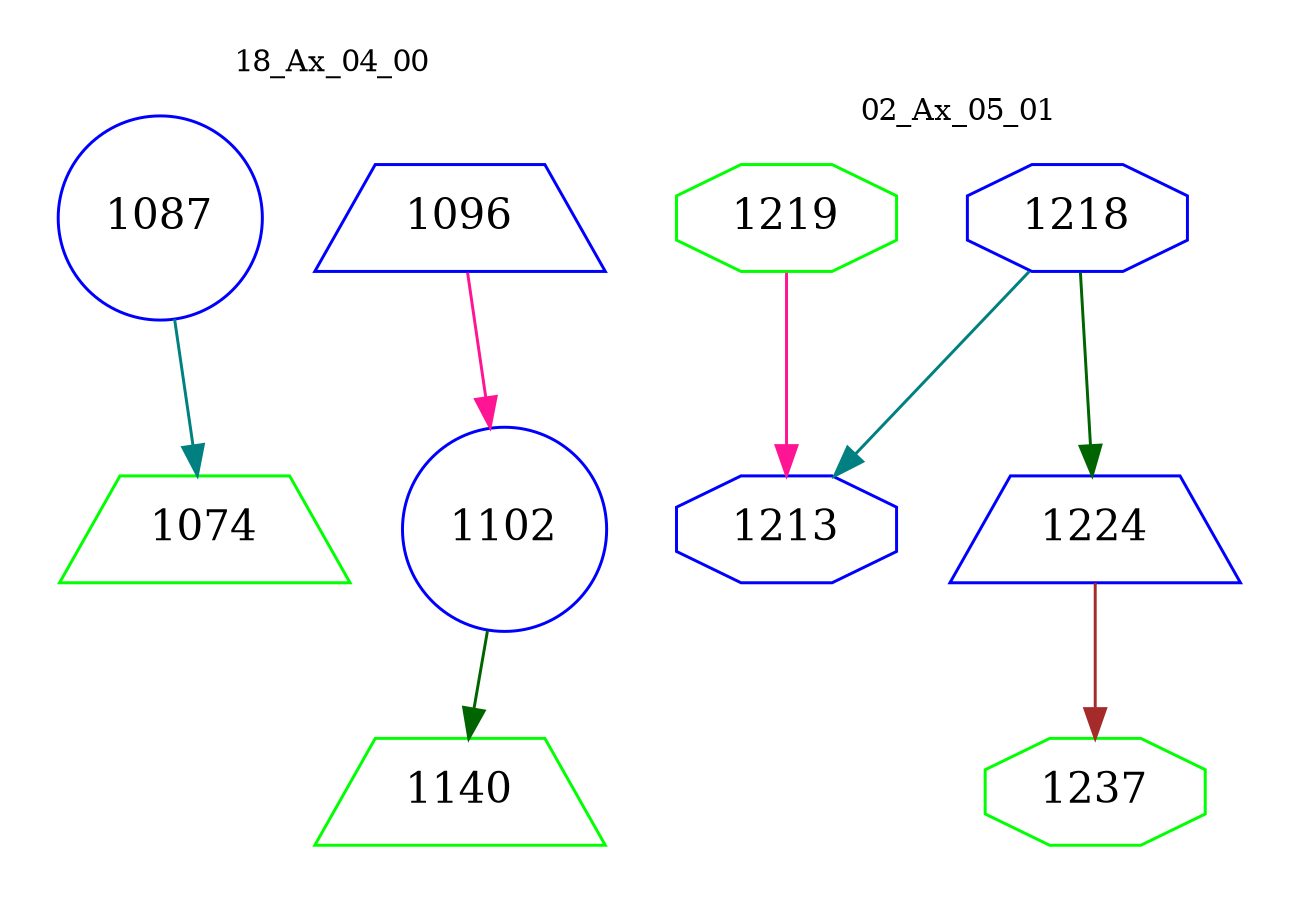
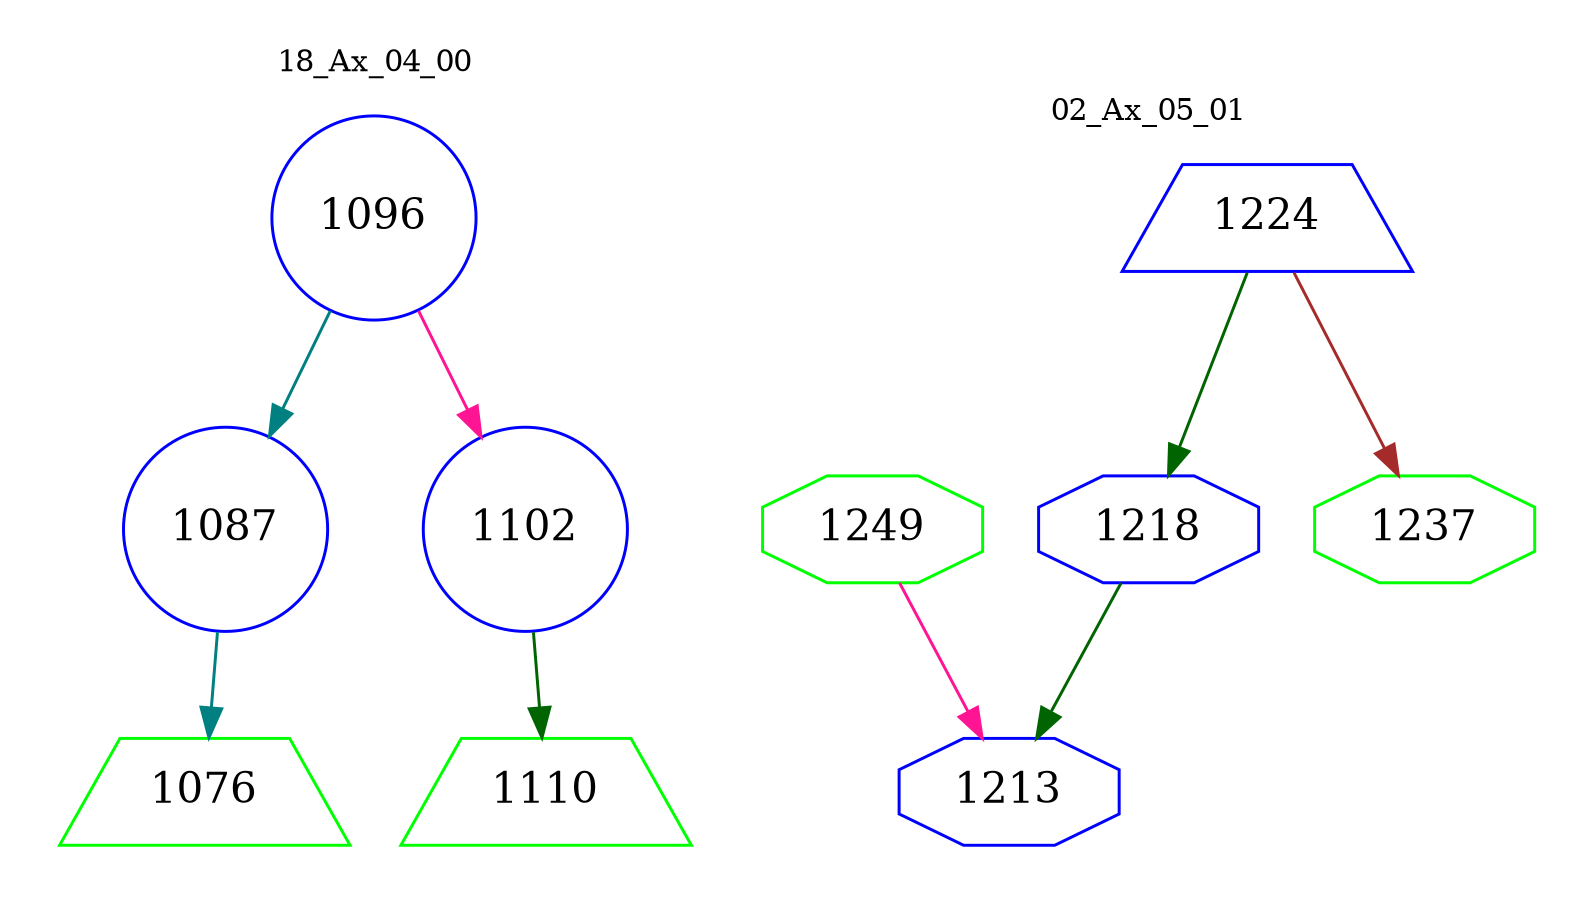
node "1096": shape trapezium -> circle
node "1219": label "1219" -> "1249"
edge "1218" -> "1224": reversed
edge "1096" -> "1087": added
edge "1218" -> "1213": color teal -> darkgreen
node "1074": label "1074" -> "1076"
node "1140": label "1140" -> "1110"
